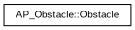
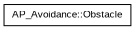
node "AP_Obstacle::Obstacle": label "AP_Obstacle::Obstacle" -> "AP_Avoidance::Obstacle"
